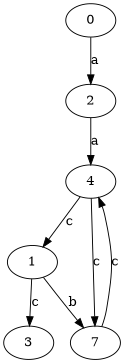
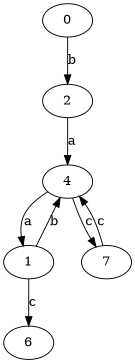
edge "0" -> "2": label "a" -> "b"
edge "4" -> "1": label "c" -> "a"
edge "1" -> "7": now "1" -> "4"
node "3": label "3" -> "6"
